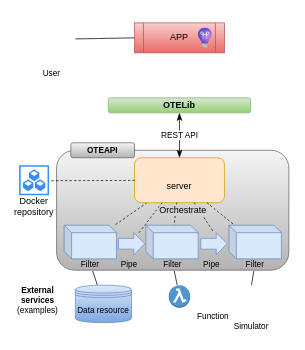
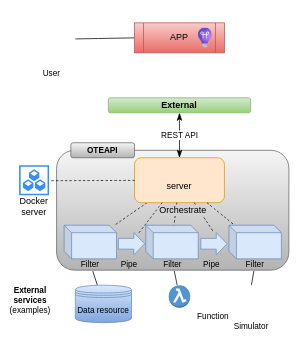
node "OTELib": label "OTELib" -> "External"
node "Docker repository": label "Docker repository" -> "Docker server"
node "External services (examples)": moved (38, 300) -> (30, 300)
